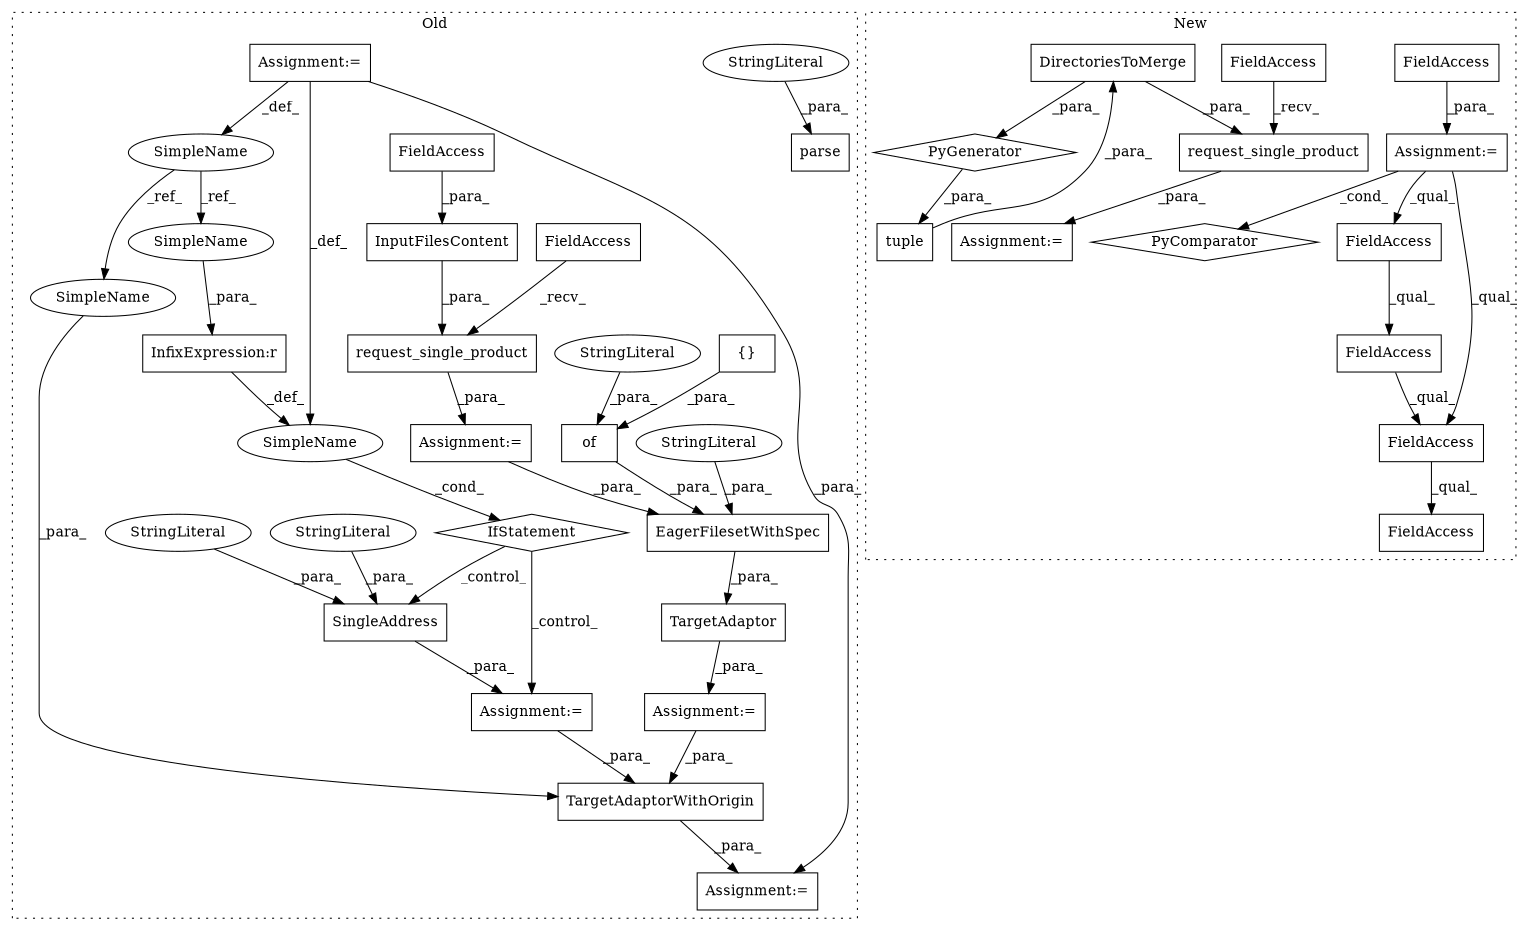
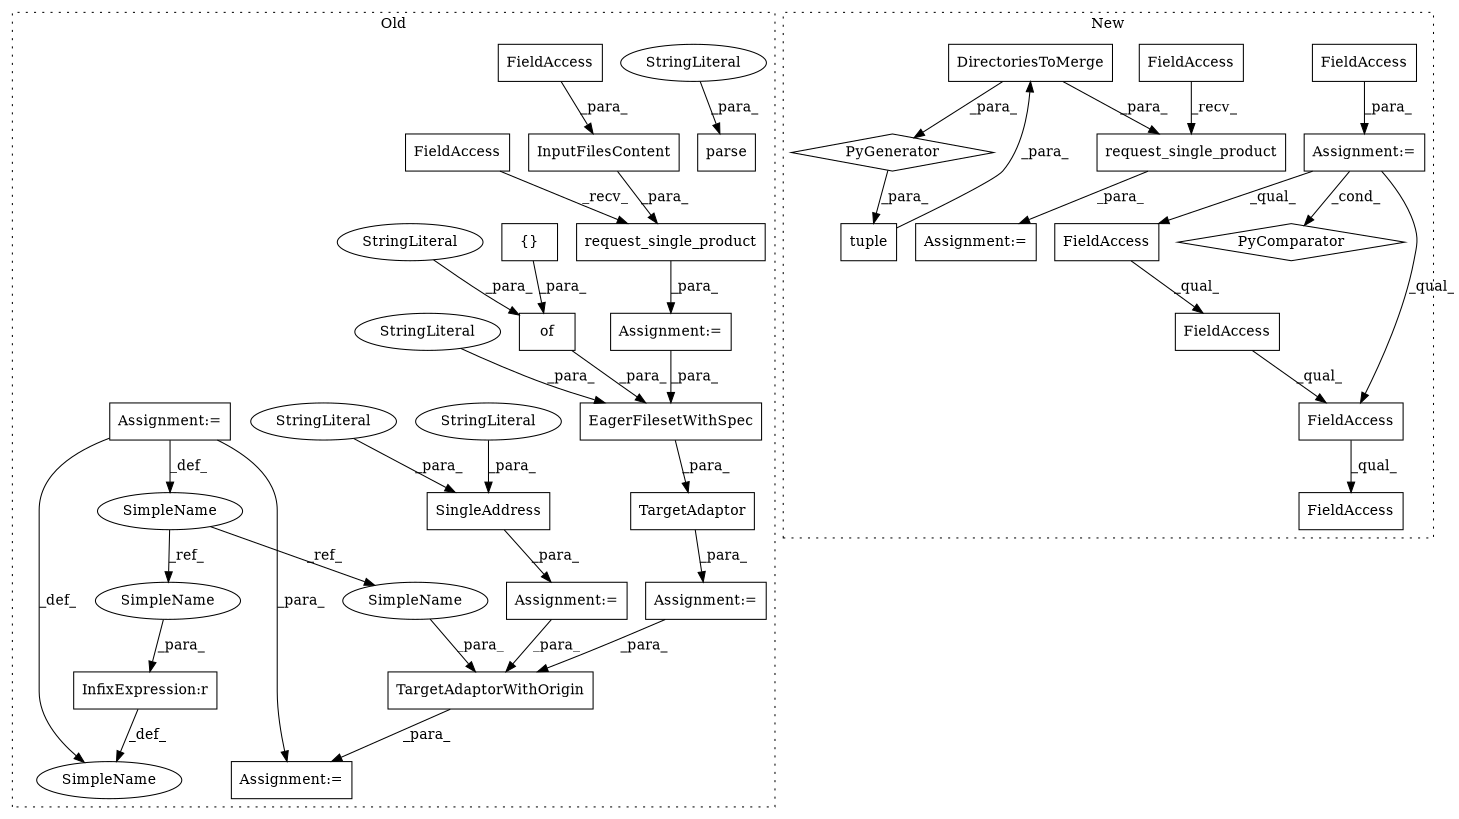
node "IfStatement": removed
